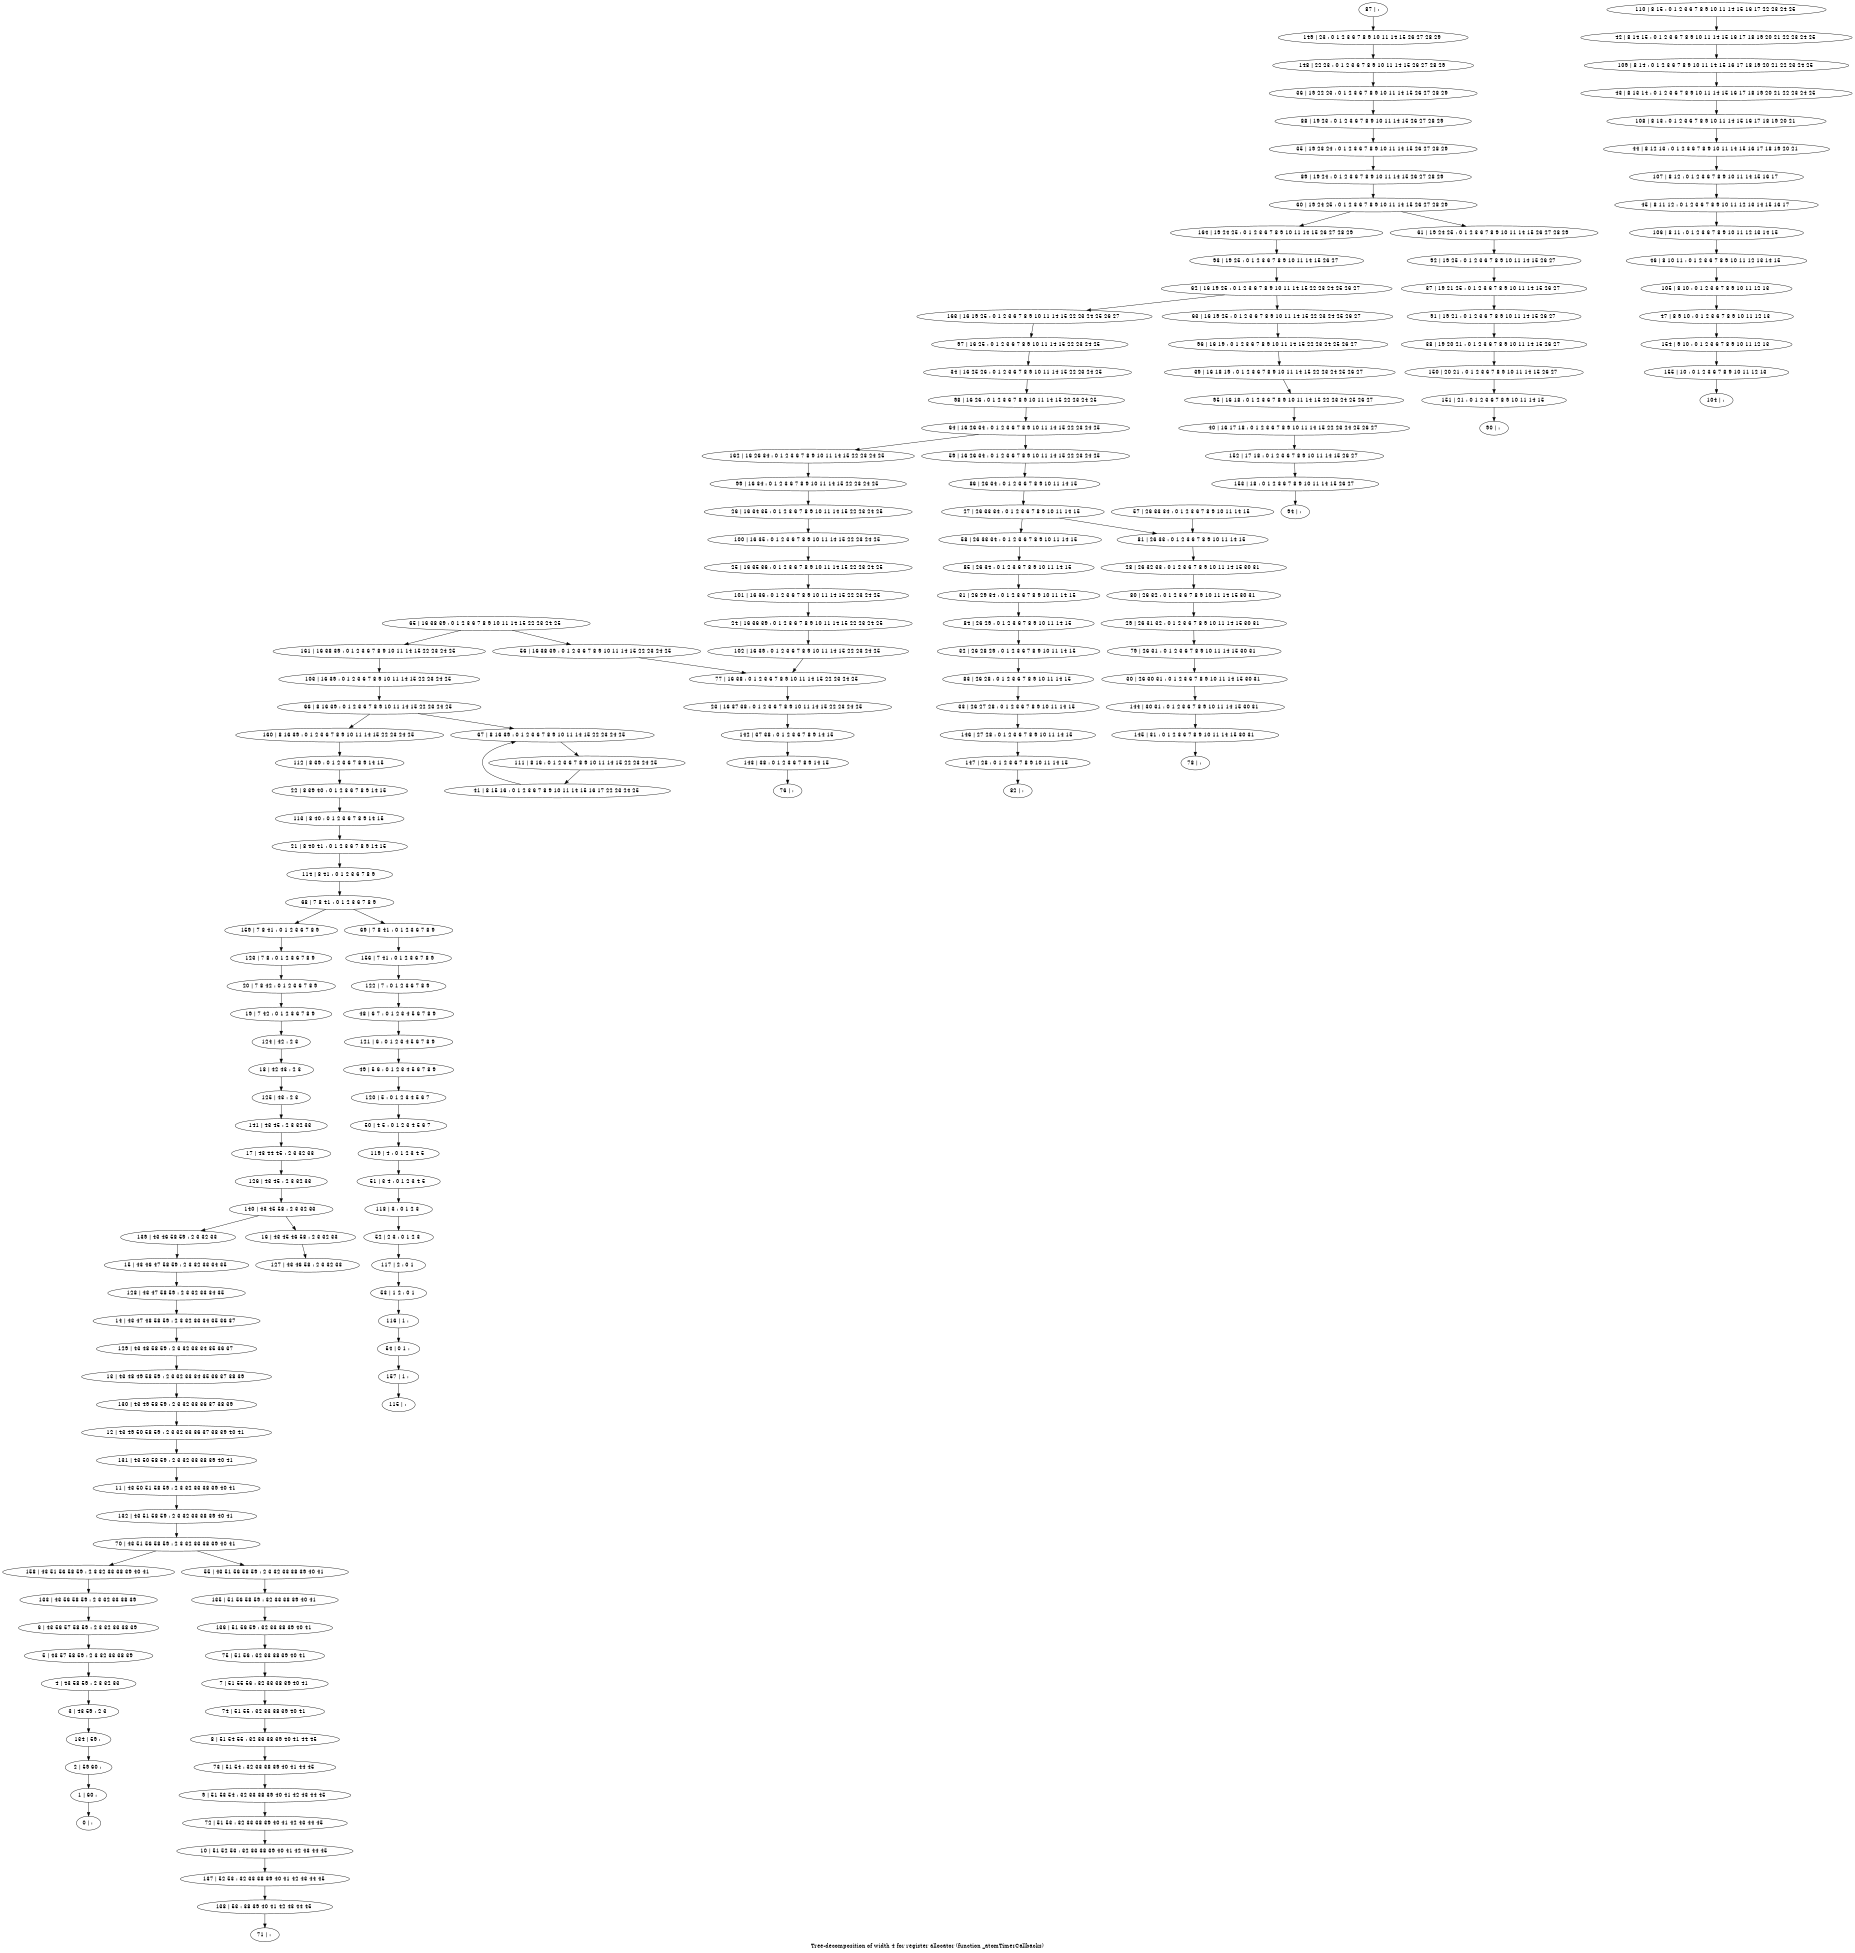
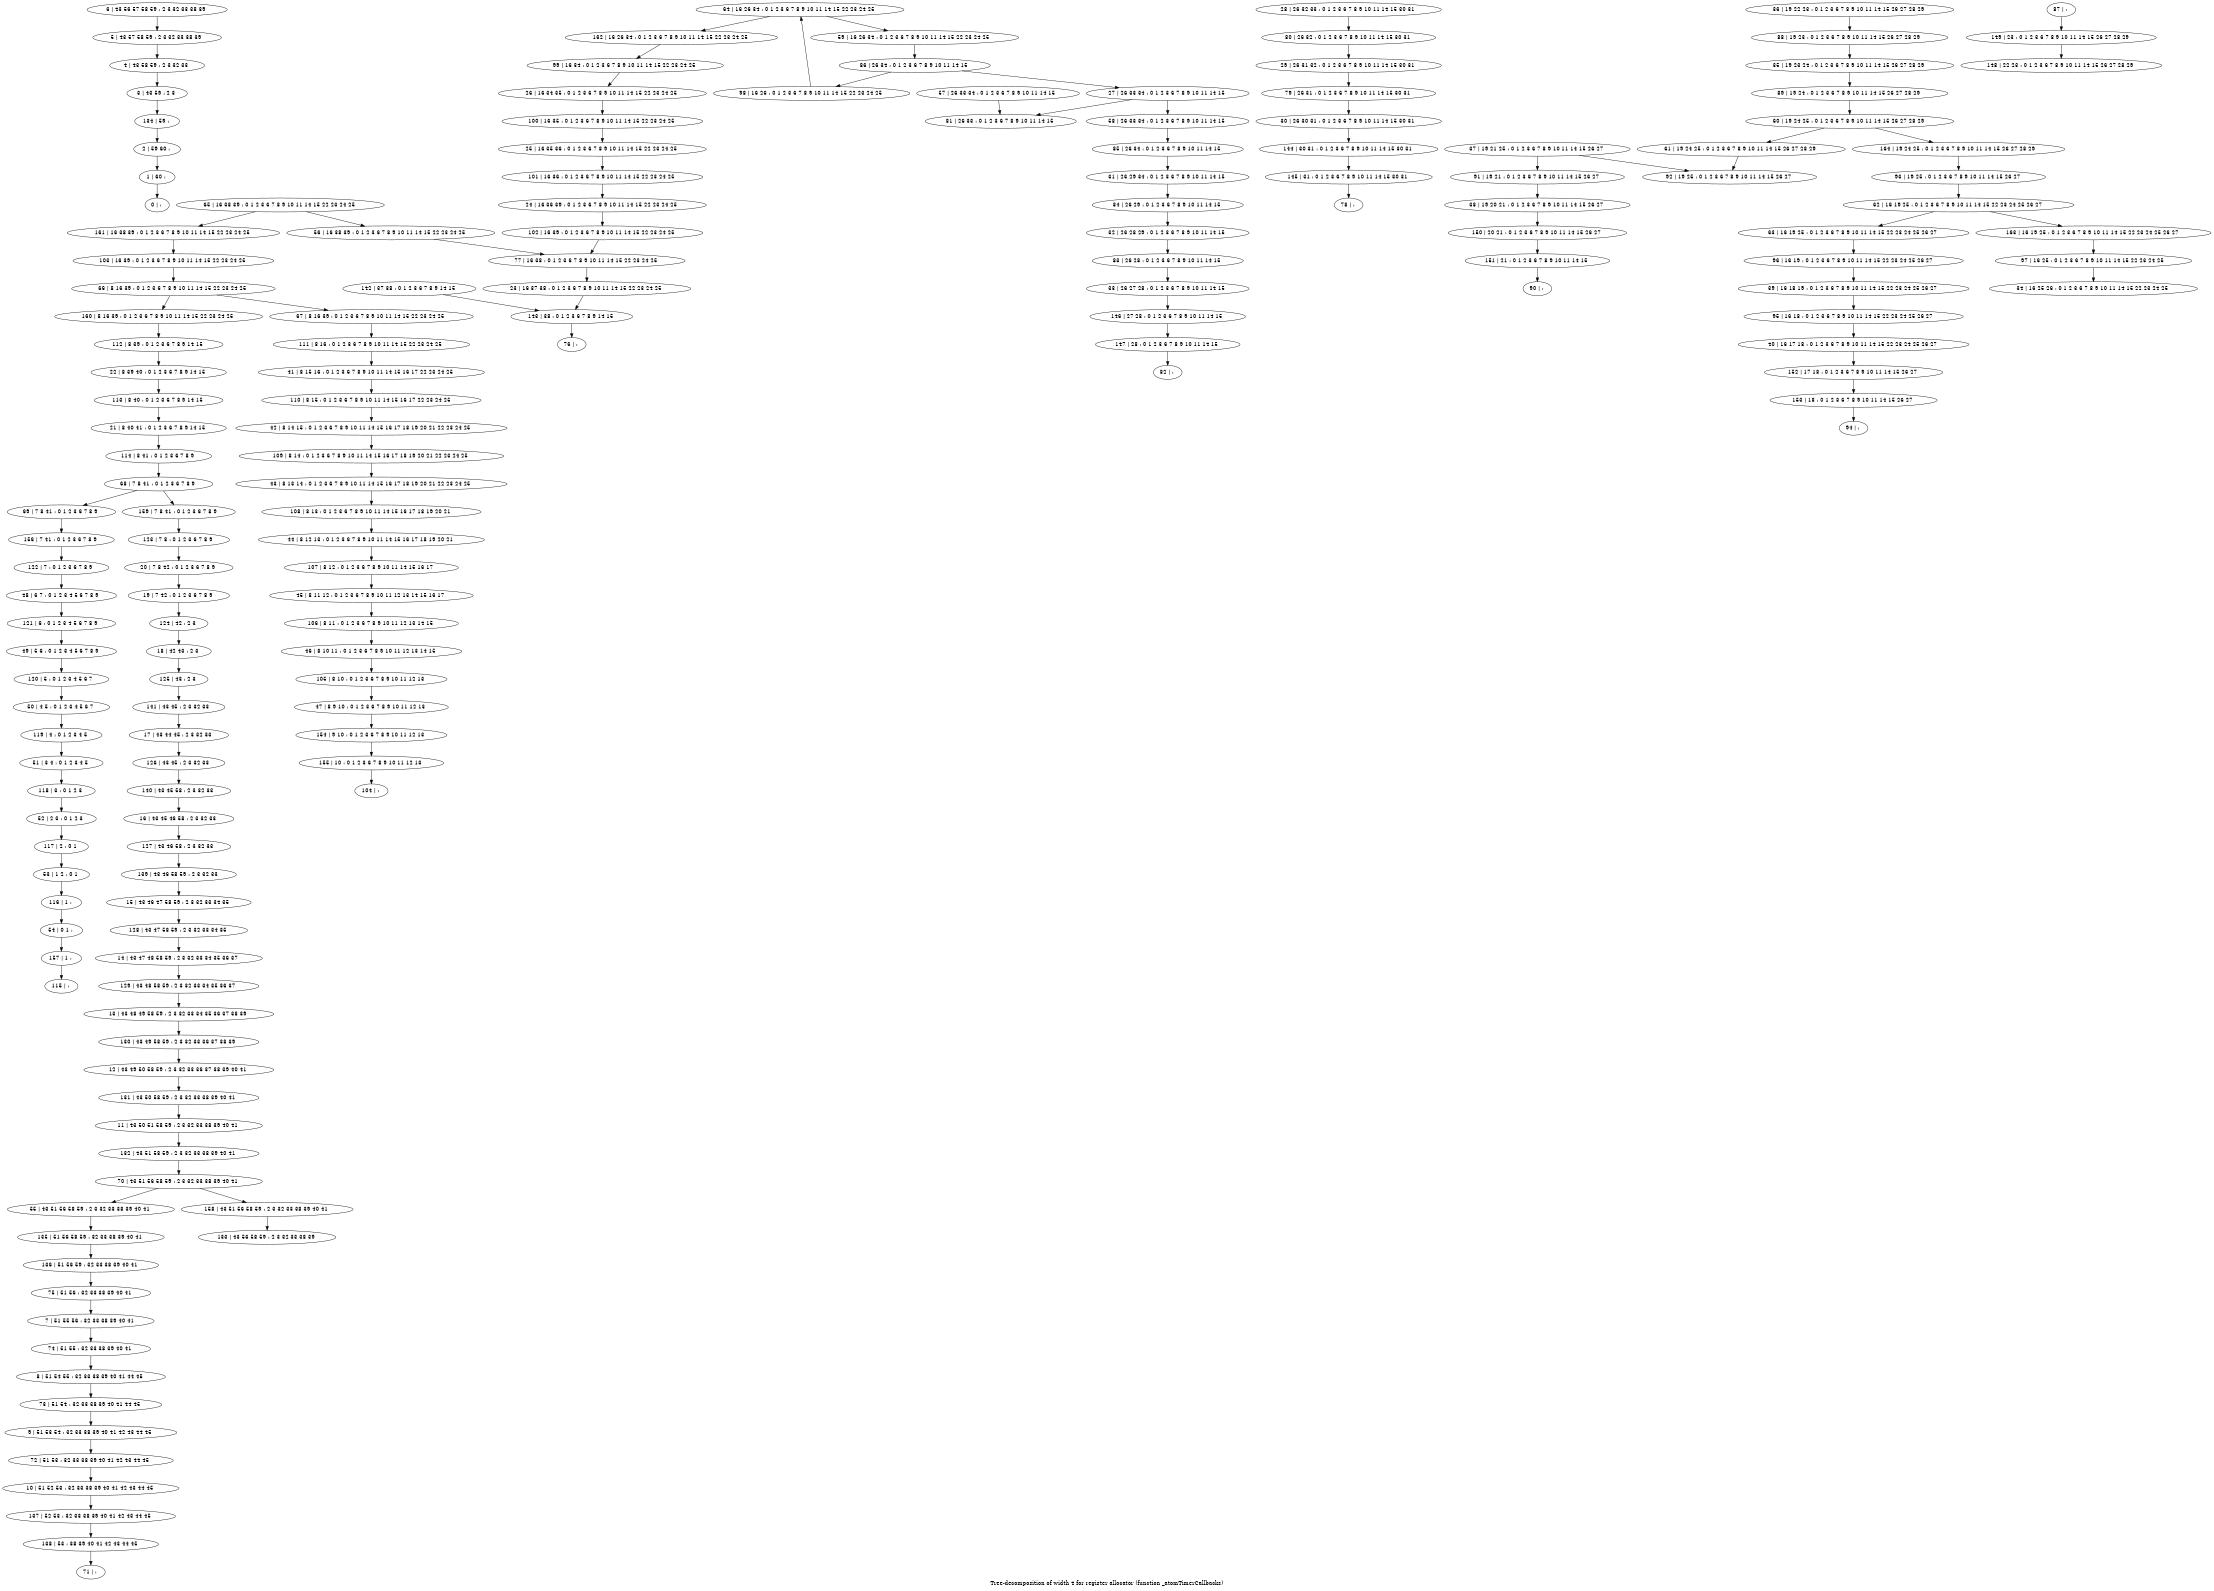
edge "148 | 22 23 : 0 1 2 3 6 7 8 9 10 11 14 15 26 27 28 29" -> "36 | 19 22 23 : 0 1 2 3 6 7 8 9 10 11 14 15 26 27 28 29": removed
edge "92 | 19 25 : 0 1 2 3 6 7 8 9 10 11 14 15 26 27" -> "37 | 19 21 25 : 0 1 2 3 6 7 8 9 10 11 14 15 26 27": reversed
edge "34 | 16 25 26 : 0 1 2 3 6 7 8 9 10 11 14 15 22 23 24 25" -> "98 | 16 26 : 0 1 2 3 6 7 8 9 10 11 14 15 22 23 24 25": now "86 | 26 34 : 0 1 2 3 6 7 8 9 10 11 14 15" -> "98 | 16 26 : 0 1 2 3 6 7 8 9 10 11 14 15 22 23 24 25"
edge "81 | 26 33 : 0 1 2 3 6 7 8 9 10 11 14 15" -> "28 | 26 32 33 : 0 1 2 3 6 7 8 9 10 11 14 15 30 31": removed
edge "23 | 16 37 38 : 0 1 2 3 6 7 8 9 10 11 14 15 22 23 24 25" -> "142 | 37 38 : 0 1 2 3 6 7 8 9 14 15": now "23 | 16 37 38 : 0 1 2 3 6 7 8 9 10 11 14 15 22 23 24 25" -> "143 | 38 : 0 1 2 3 6 7 8 9 14 15"
edge "41 | 8 15 16 : 0 1 2 3 6 7 8 9 10 11 14 15 16 17 22 23 24 25" -> "67 | 8 16 39 : 0 1 2 3 6 7 8 9 10 11 14 15 22 23 24 25": now "41 | 8 15 16 : 0 1 2 3 6 7 8 9 10 11 14 15 16 17 22 23 24 25" -> "110 | 8 15 : 0 1 2 3 6 7 8 9 10 11 14 15 16 17 22 23 24 25"
edge "140 | 43 45 58 : 2 3 32 33" -> "139 | 43 46 58 59 : 2 3 32 33": now "127 | 43 46 58 : 2 3 32 33" -> "139 | 43 46 58 59 : 2 3 32 33"
edge "133 | 43 56 58 59 : 2 3 32 33 38 39" -> "6 | 43 56 57 58 59 : 2 3 32 33 38 39": removed
